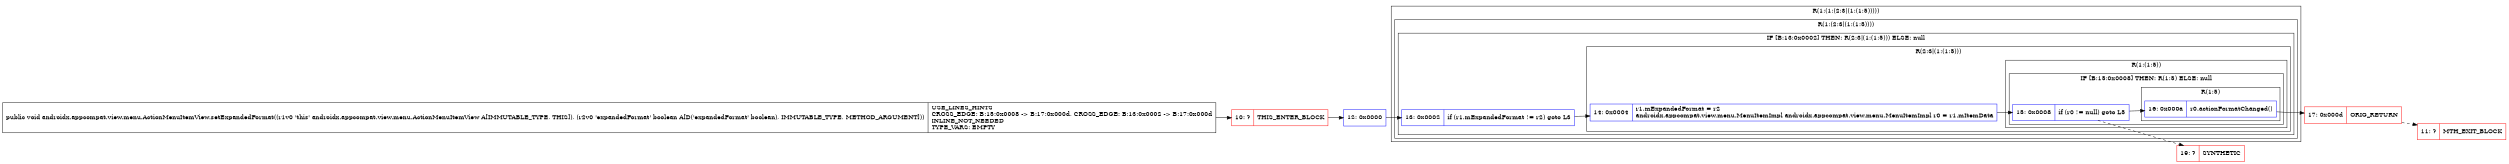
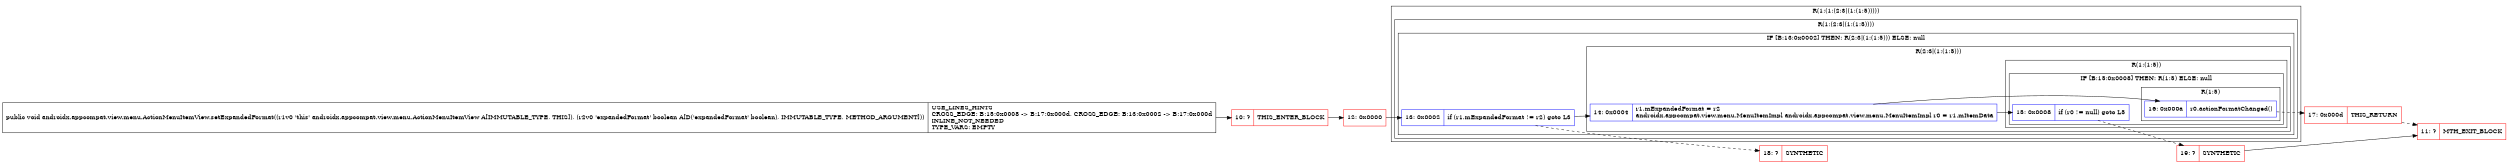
edge "15: 0x0008" -> "16: 0x000a": now "14: 0x0004" -> "16: 0x000a"
edge "16: 0x000a" -> "17: 0x000d": style solid -> dashed
node "17: 0x000d": text "ORIG_RETURN" -> "THIS_RETURN"
node "12: 0x0000": color blue -> red
edge "19: ?" -> "11: ?": added
node "18: ?": added
